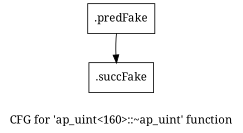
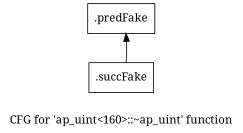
edge ".predFake" -> ".succFake": reversed
